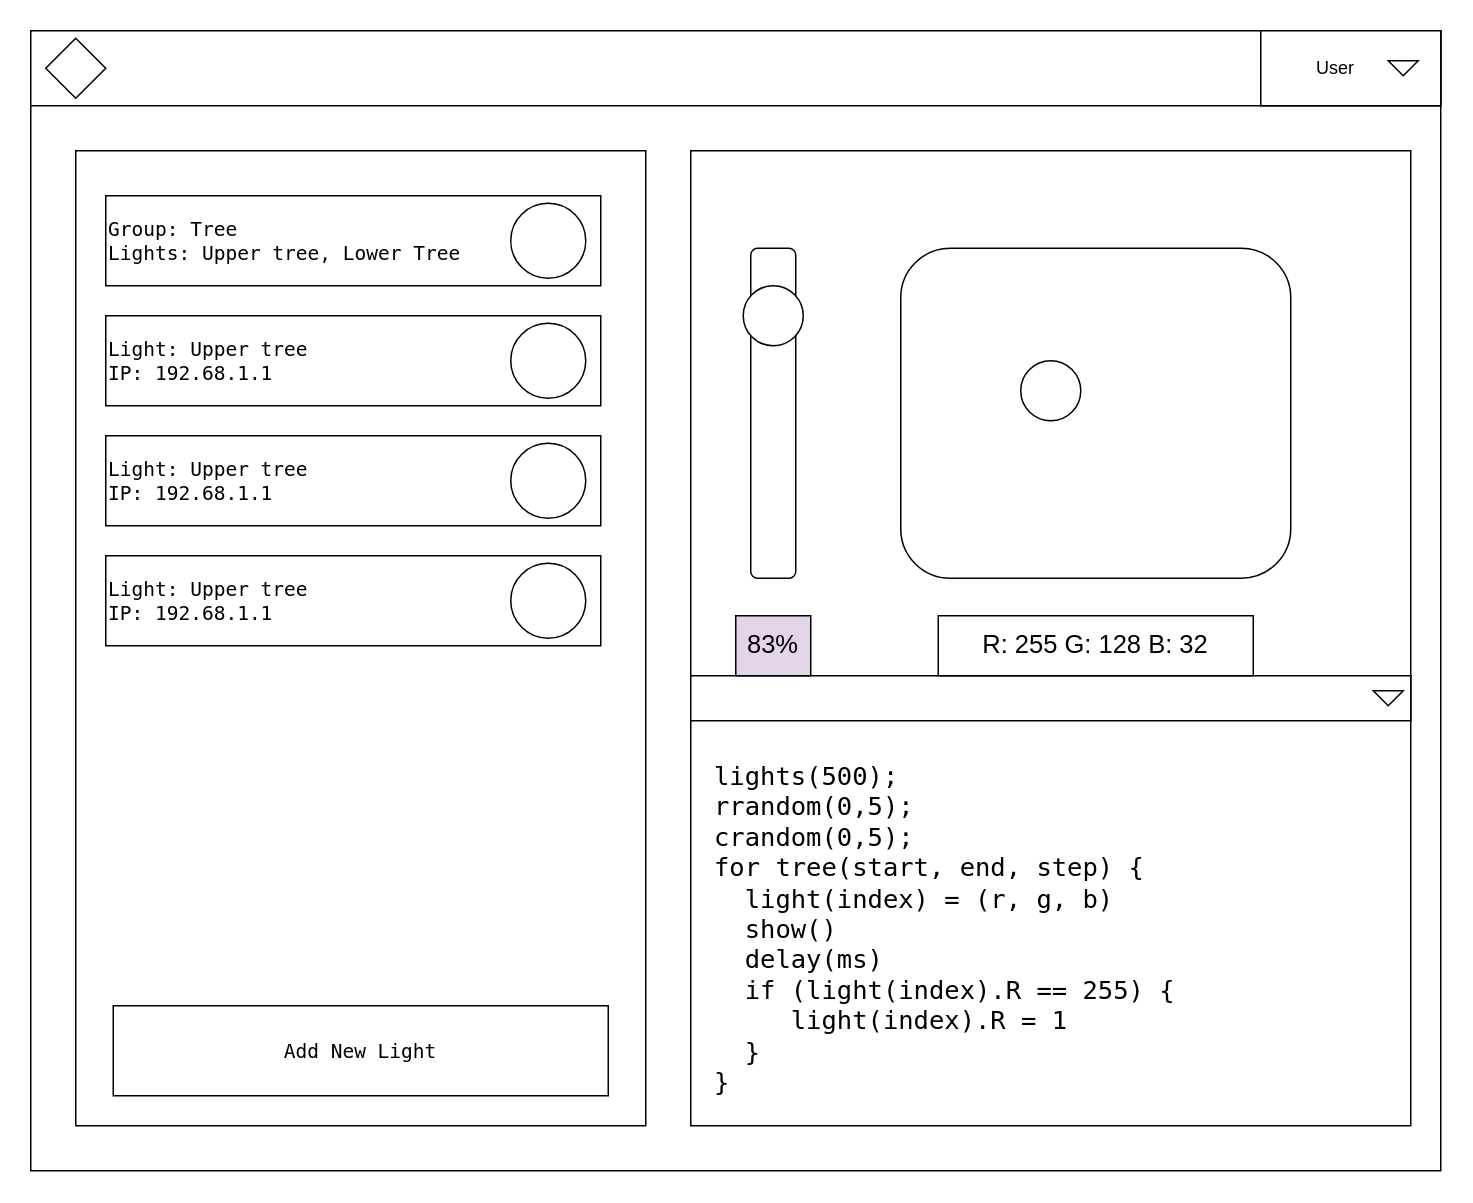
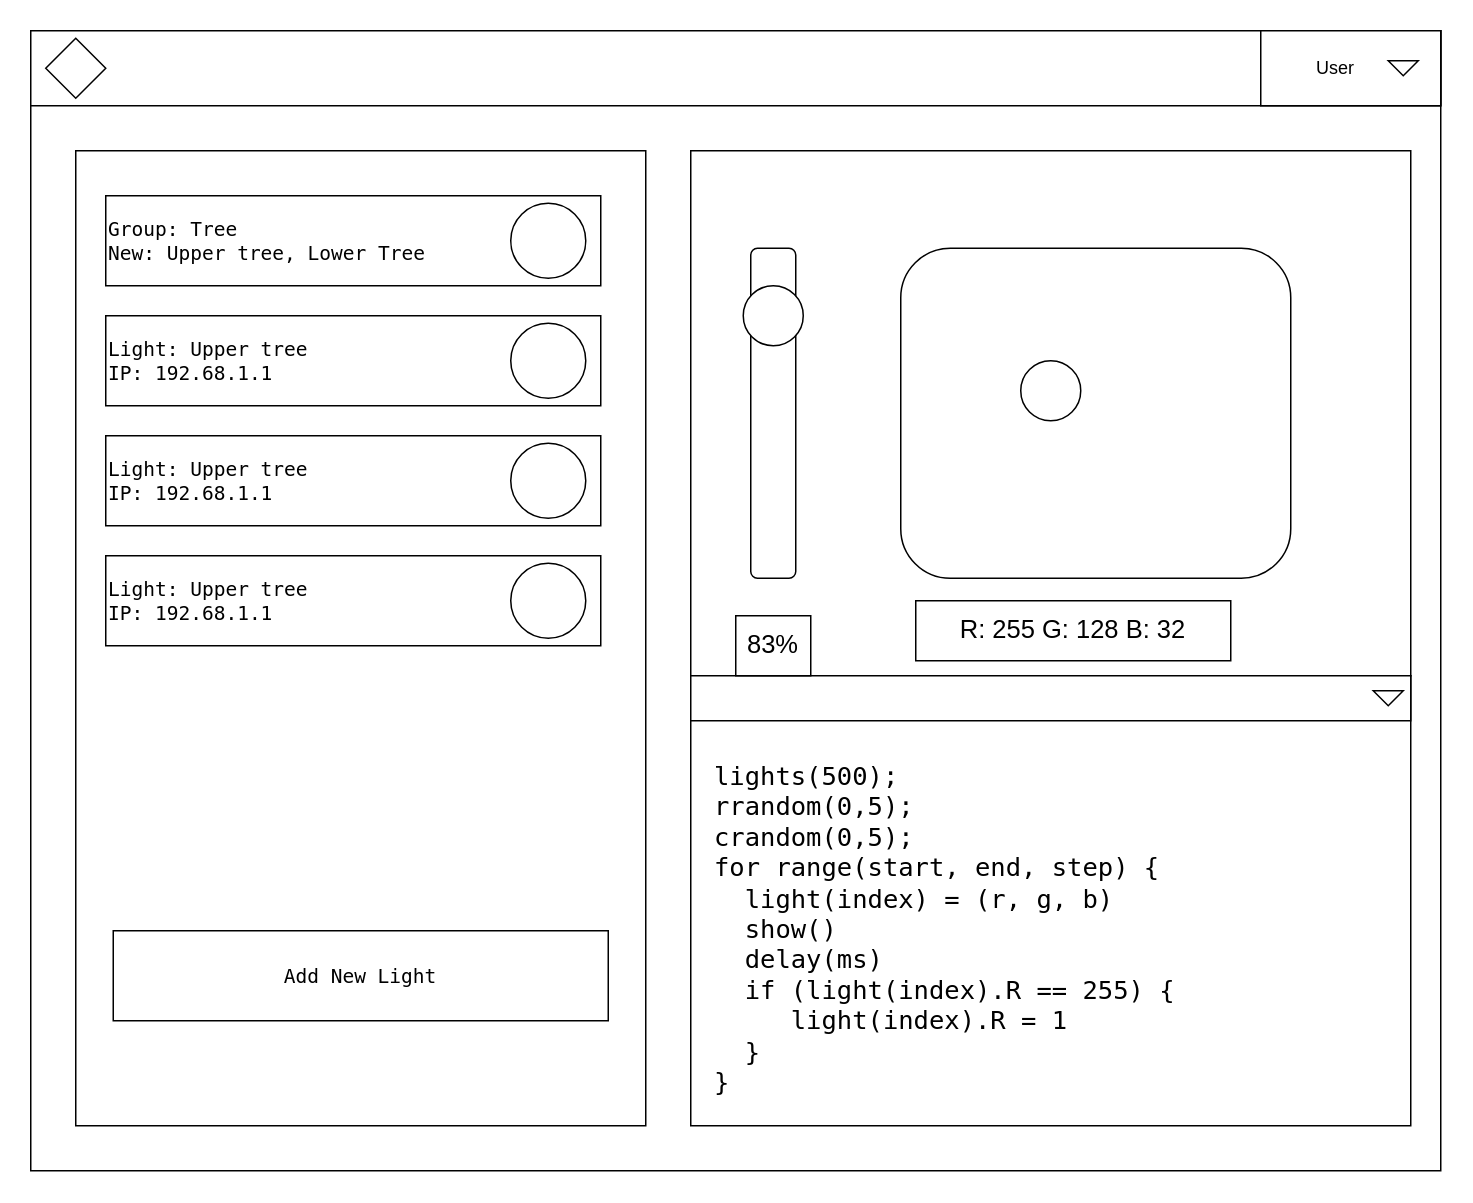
node "Group: Tree Lights: Upper tree, Lower Tree": label "Group: Tree Lights: Upper tree, Lower Tree" -> "Group: Tree New: Upper tree, Lower Tree"
node "83%": fillcolor #e1d5e7 -> #ffffff
node "R: 255 G: 128 B: 32": moved (1096, 646) -> (1073, 631)
node "lights(500); rrandom(0,5); crandom(0,5); for tree(start, end, step) { light(index) = (r, g, b) show() delay(ms) if (light(index).R == 255) { light(index).R = 1 } }": label "lights(500); rrandom(0,5); crandom(0,5); for tree(start, end, step) { light(index) = (r, g, b) show() delay(ms) if (light(index).R == 255) { light(index).R = 1 } }" -> "lights(500); rrandom(0,5); crandom(0,5); for range(start, end, step) { light(index) = (r, g, b) show() delay(ms) if (light(index).R == 255) { light(index).R = 1 } }"
node "Add New Light": moved (361, 1051) -> (361, 976)
